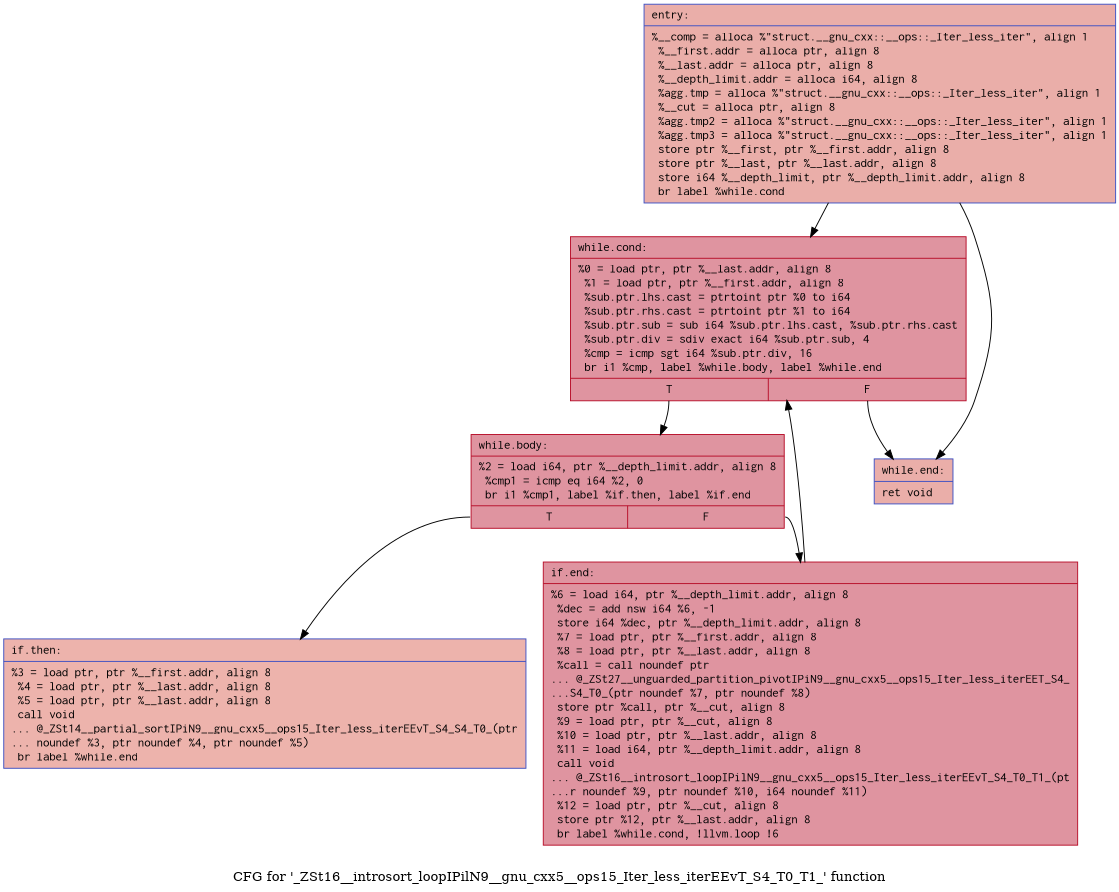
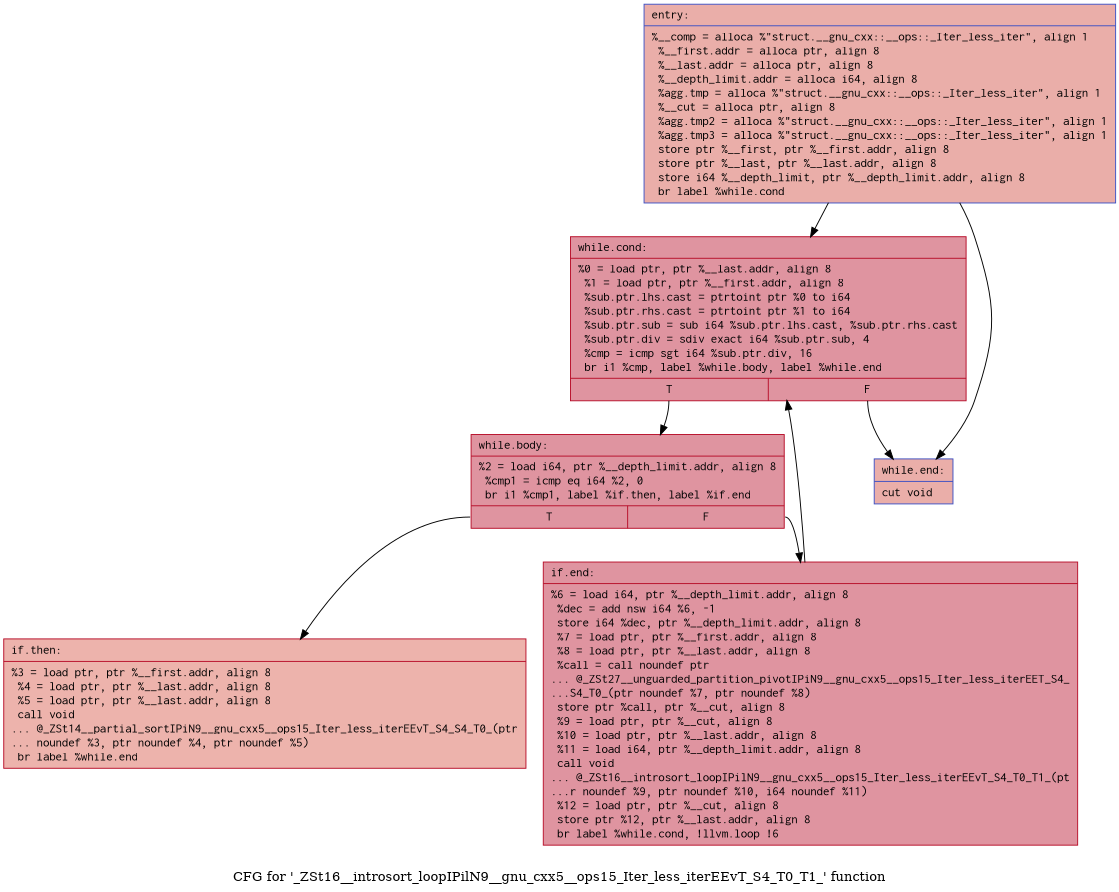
node "while.end:": text "ret void" -> "cut void"
node "if.then:": color #3d50c3ff -> #b70d28ff
